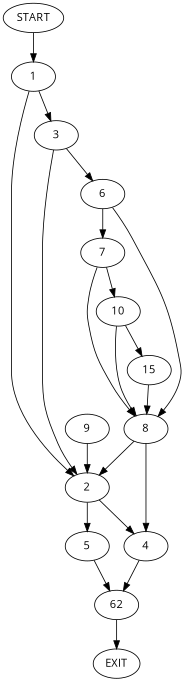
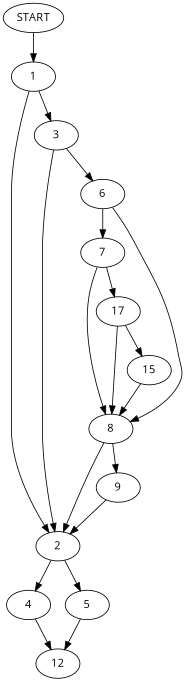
node "10": label "10" -> "17"
edge "8" -> "4": now "8" -> "9"
node "62": label "62" -> "12"
node "EXIT": removed
